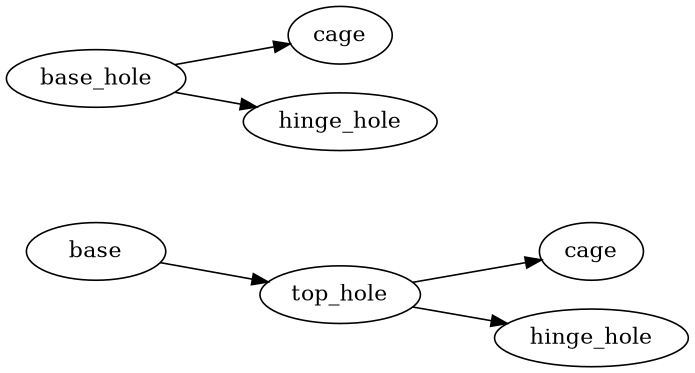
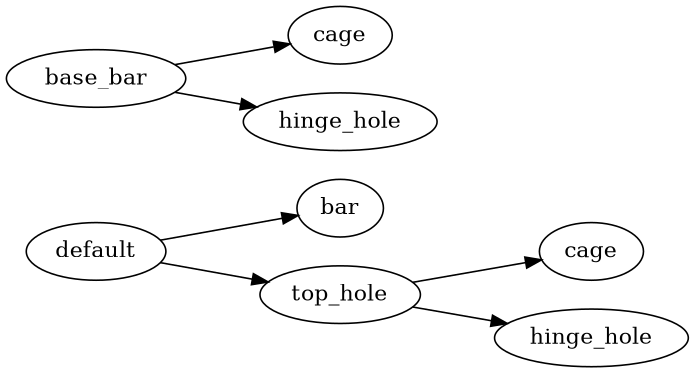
node "base_hole": label "base_hole" -> "base_bar"
node "bar": added
node "base": label "base" -> "default"
